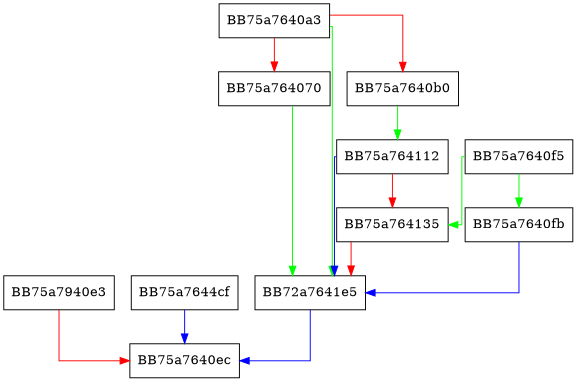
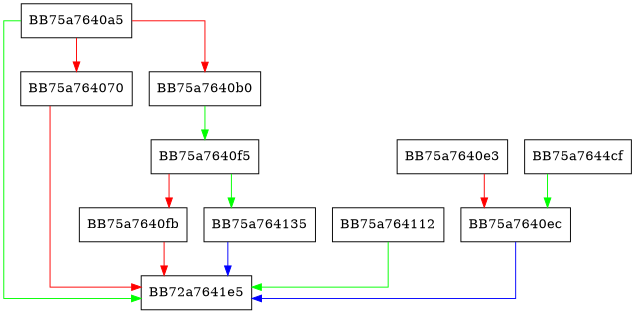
node "BB75a7640a3": label "BB75a7640a3" -> "BB75a7640a5"
edge "BB75a7640b0" -> "BB75a764112": now "BB75a7640b0" -> "BB75a7640f5"
edge "BB75a764070" -> "BB72a7641e5": color green -> red
edge "BB75a764112" -> "BB75a764135": removed
edge "BB75a7640f5" -> "BB75a7640fb": color green -> red
edge "BB75a764112" -> "BB72a7641e5": color blue -> green
edge "BB75a764135" -> "BB72a7641e5": color red -> blue
node "BB75a7940e3": label "BB75a7940e3" -> "BB75a7640e3"
edge "BB75a7640fb" -> "BB72a7641e5": color blue -> red
edge "BB75a7644cf" -> "BB75a7640ec": color blue -> green
edge "BB72a7641e5" -> "BB75a7640ec": reversed
